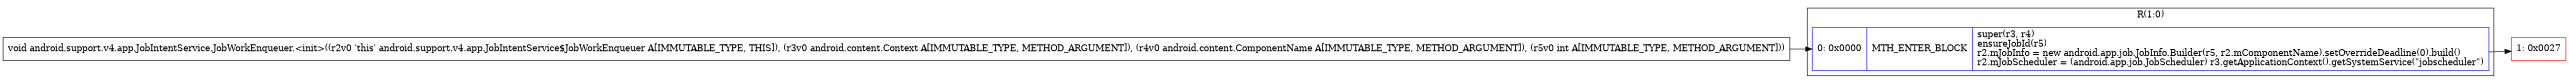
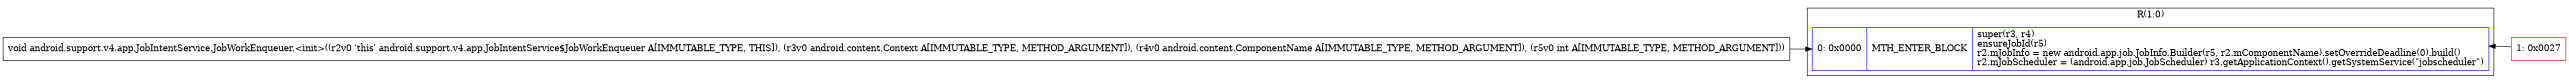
edge "0: 0x0000" -> "1: 0x0027": reversed
